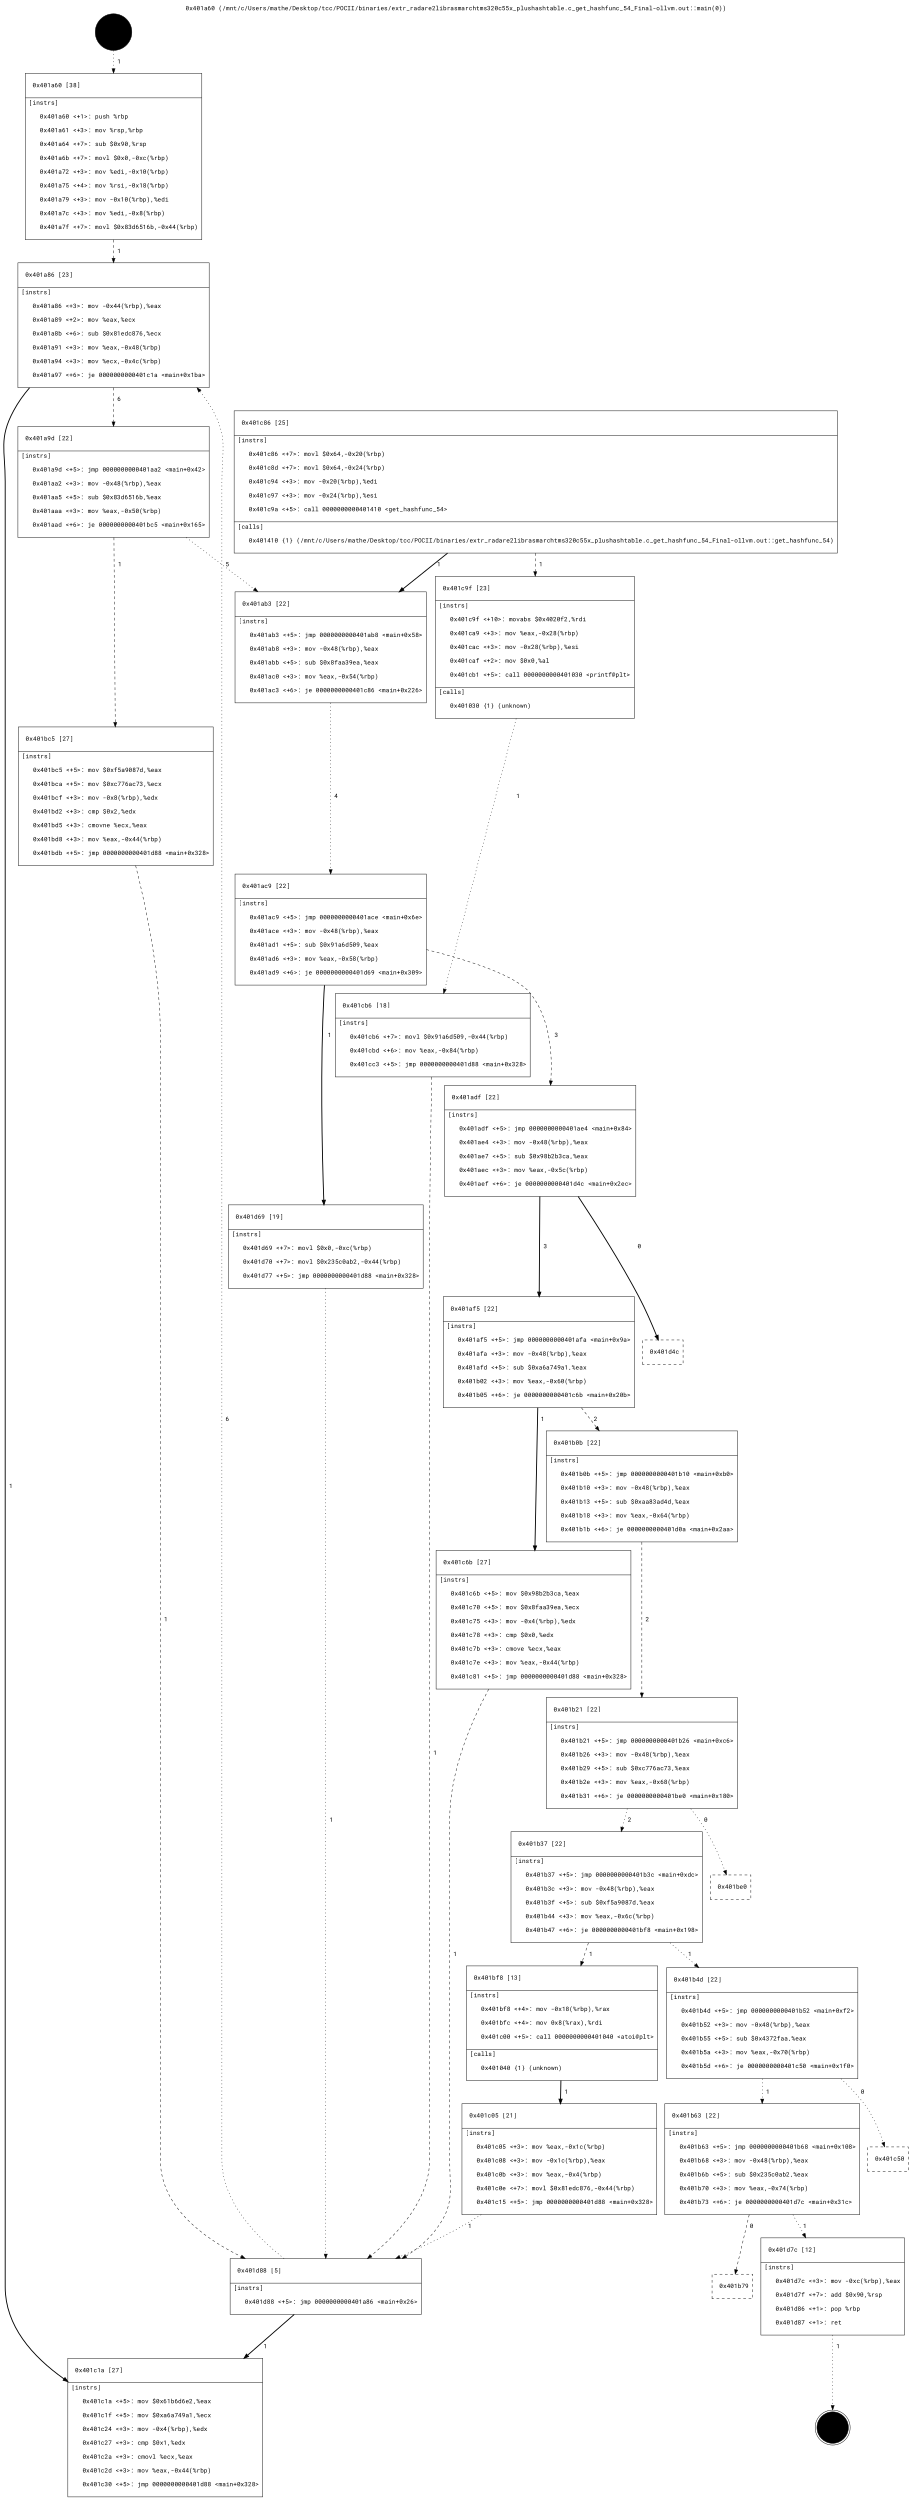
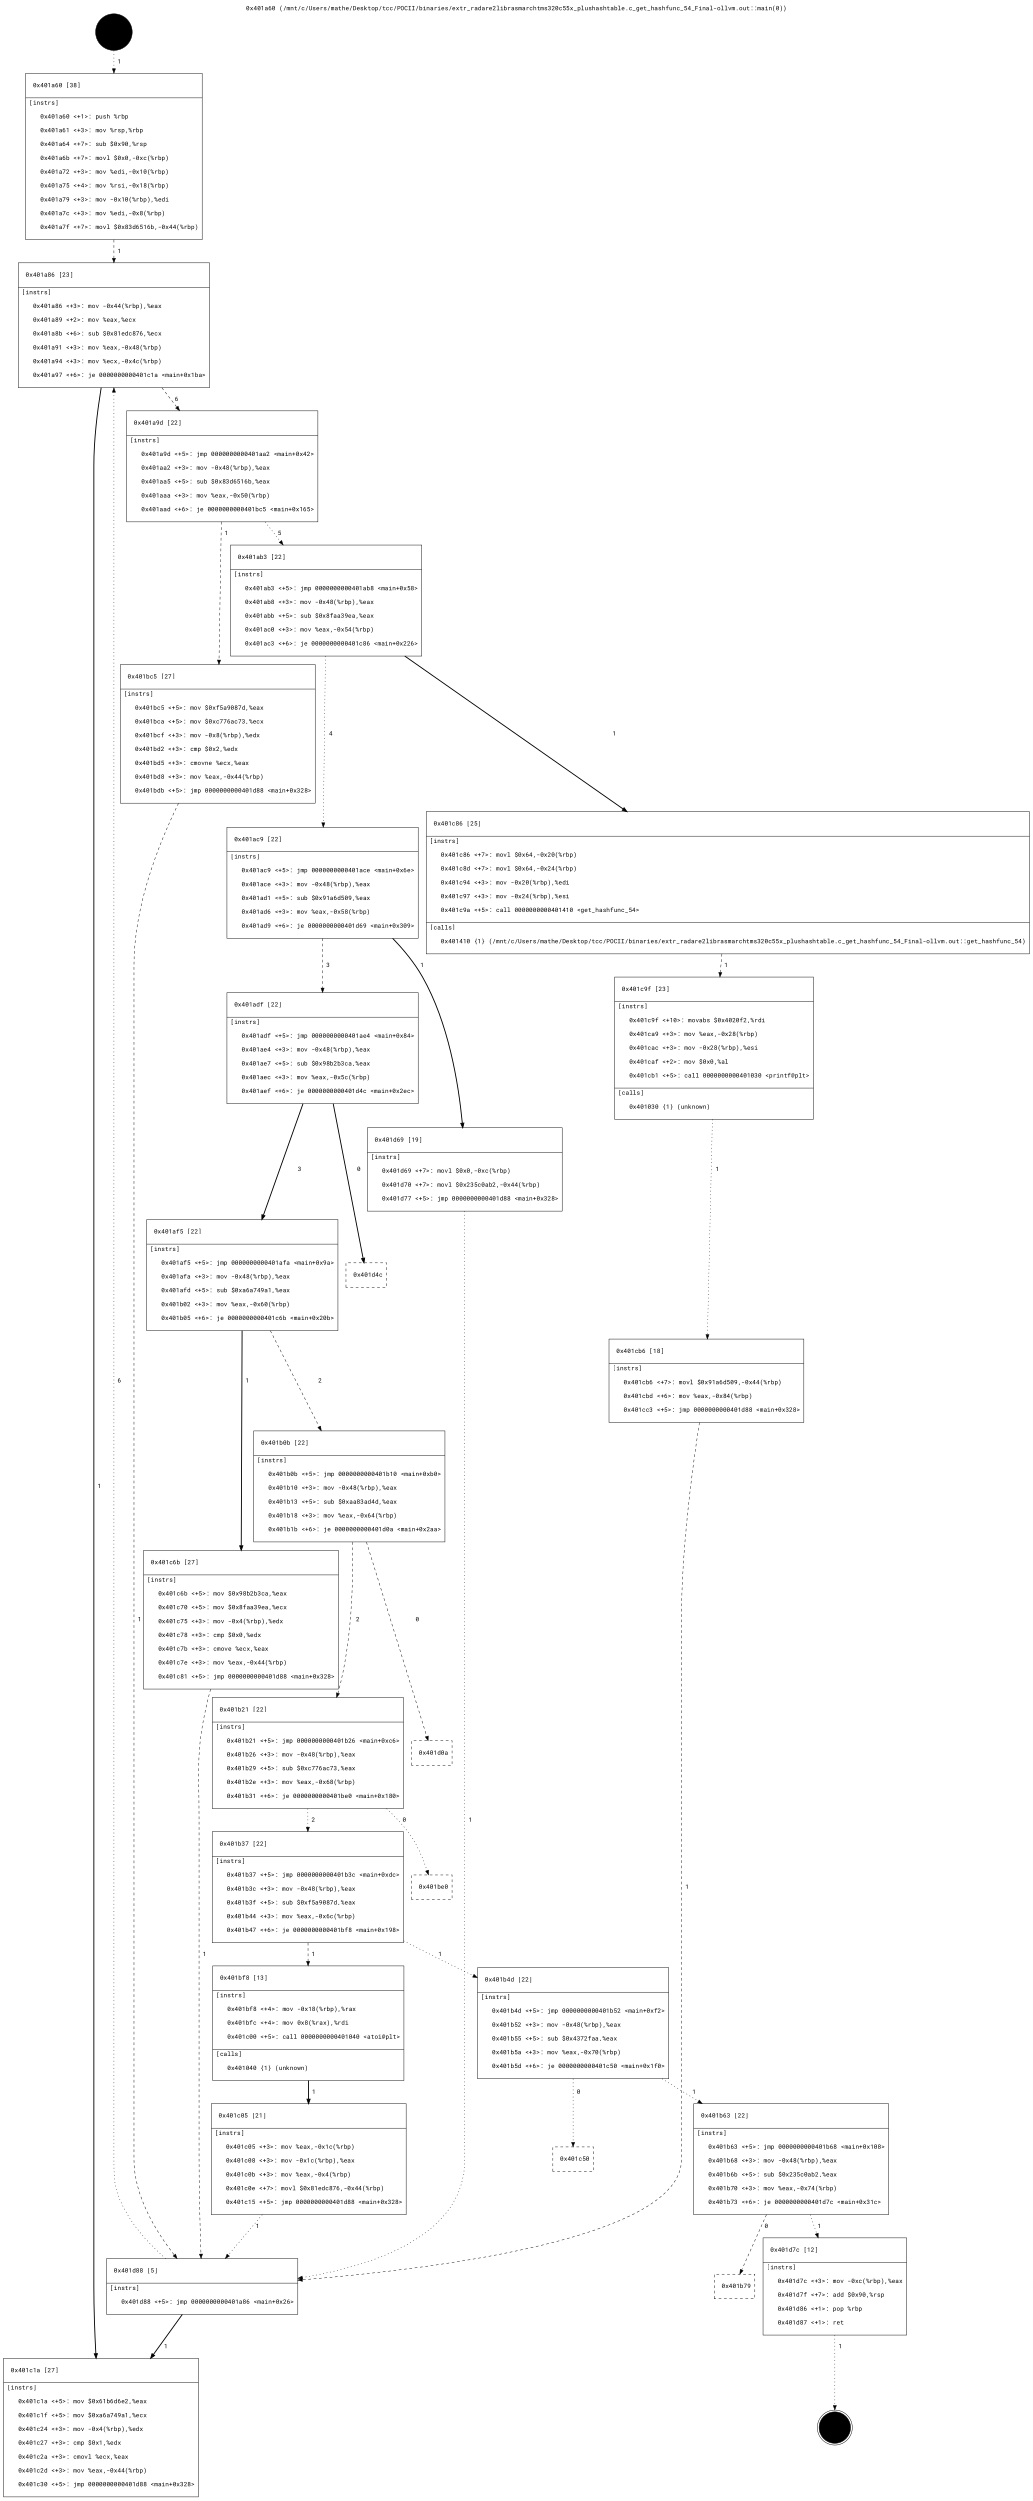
edge "0x401c86 [25]" -> "0x401ab3 [22]": reversed
node "0x401d0a": added
